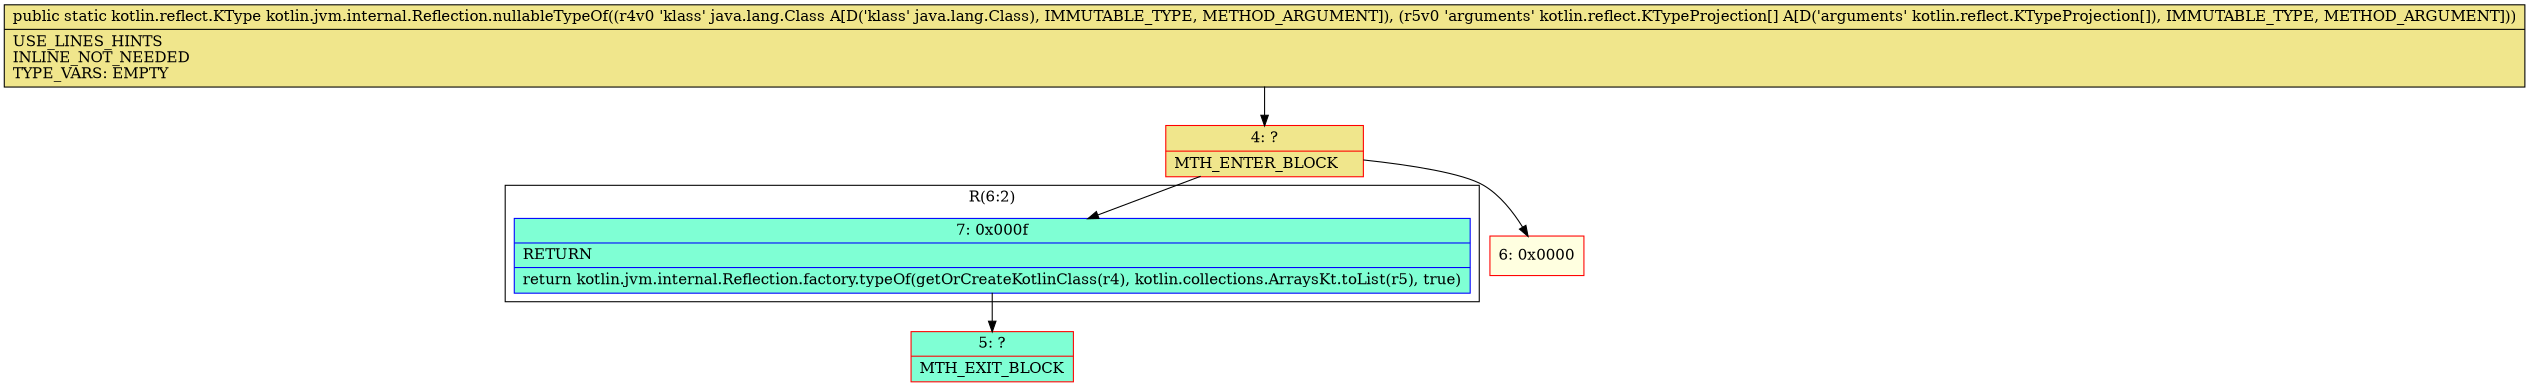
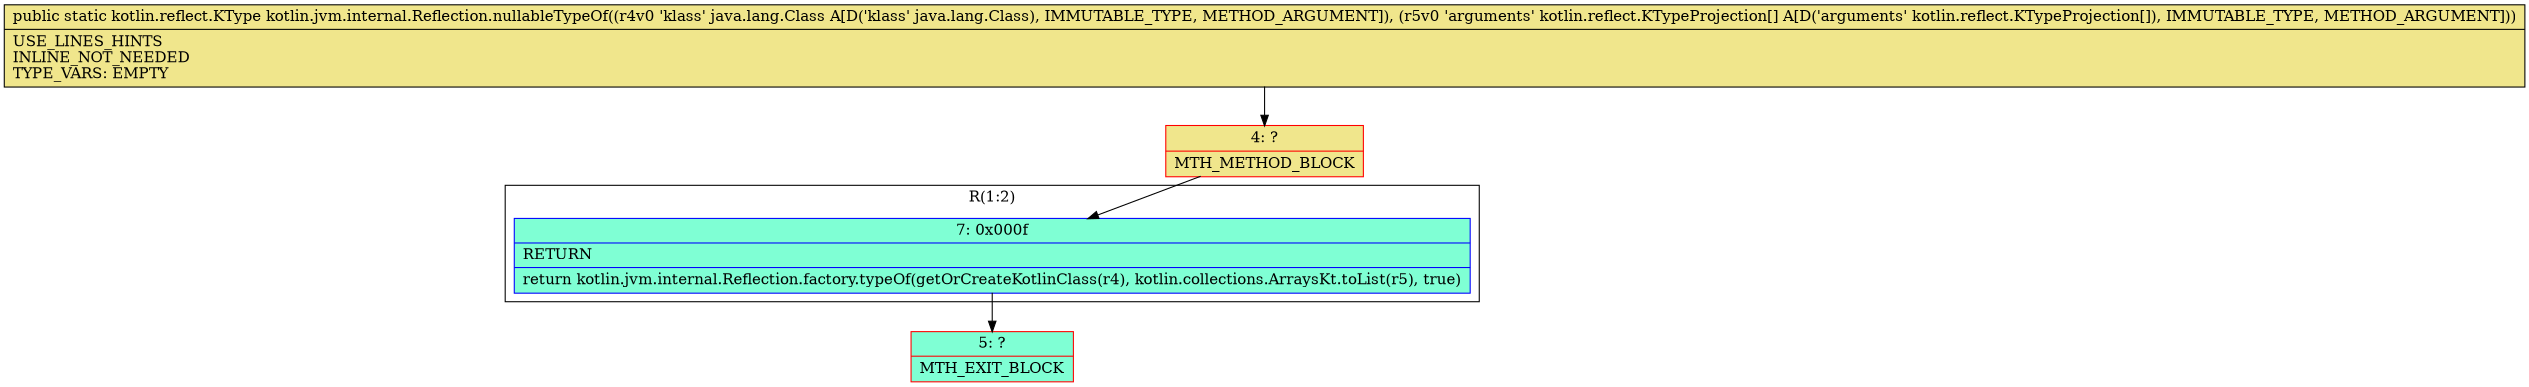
node "4: ?": text "MTH_ENTER_BLOCK" -> "MTH_METHOD_BLOCK"
cluster "R(6:2)": label "R(6:2)" -> "R(1:2)"
node "6: 0x0000": removed
